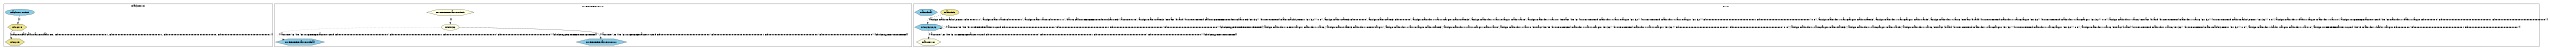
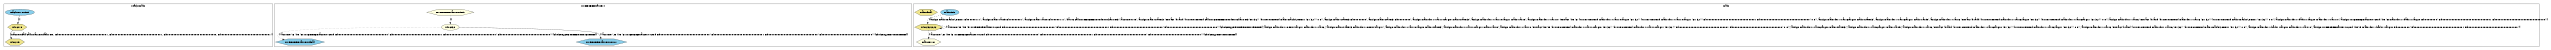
cluster "reach_error": label "reach_error" -> "reach_main"
cluster "__VERIFIER_error": label "__VERIFIER_error" -> "__VERIFIER_assert"
cluster "error": label "error" -> "main"
node "main_final": fillcolor skyblue -> khaki
node "main_init": fillcolor khaki -> skyblue
node "__init_32": label "__init_32" -> "__loc_32"
node "__loc_32_222": fillcolor skyblue -> khaki
